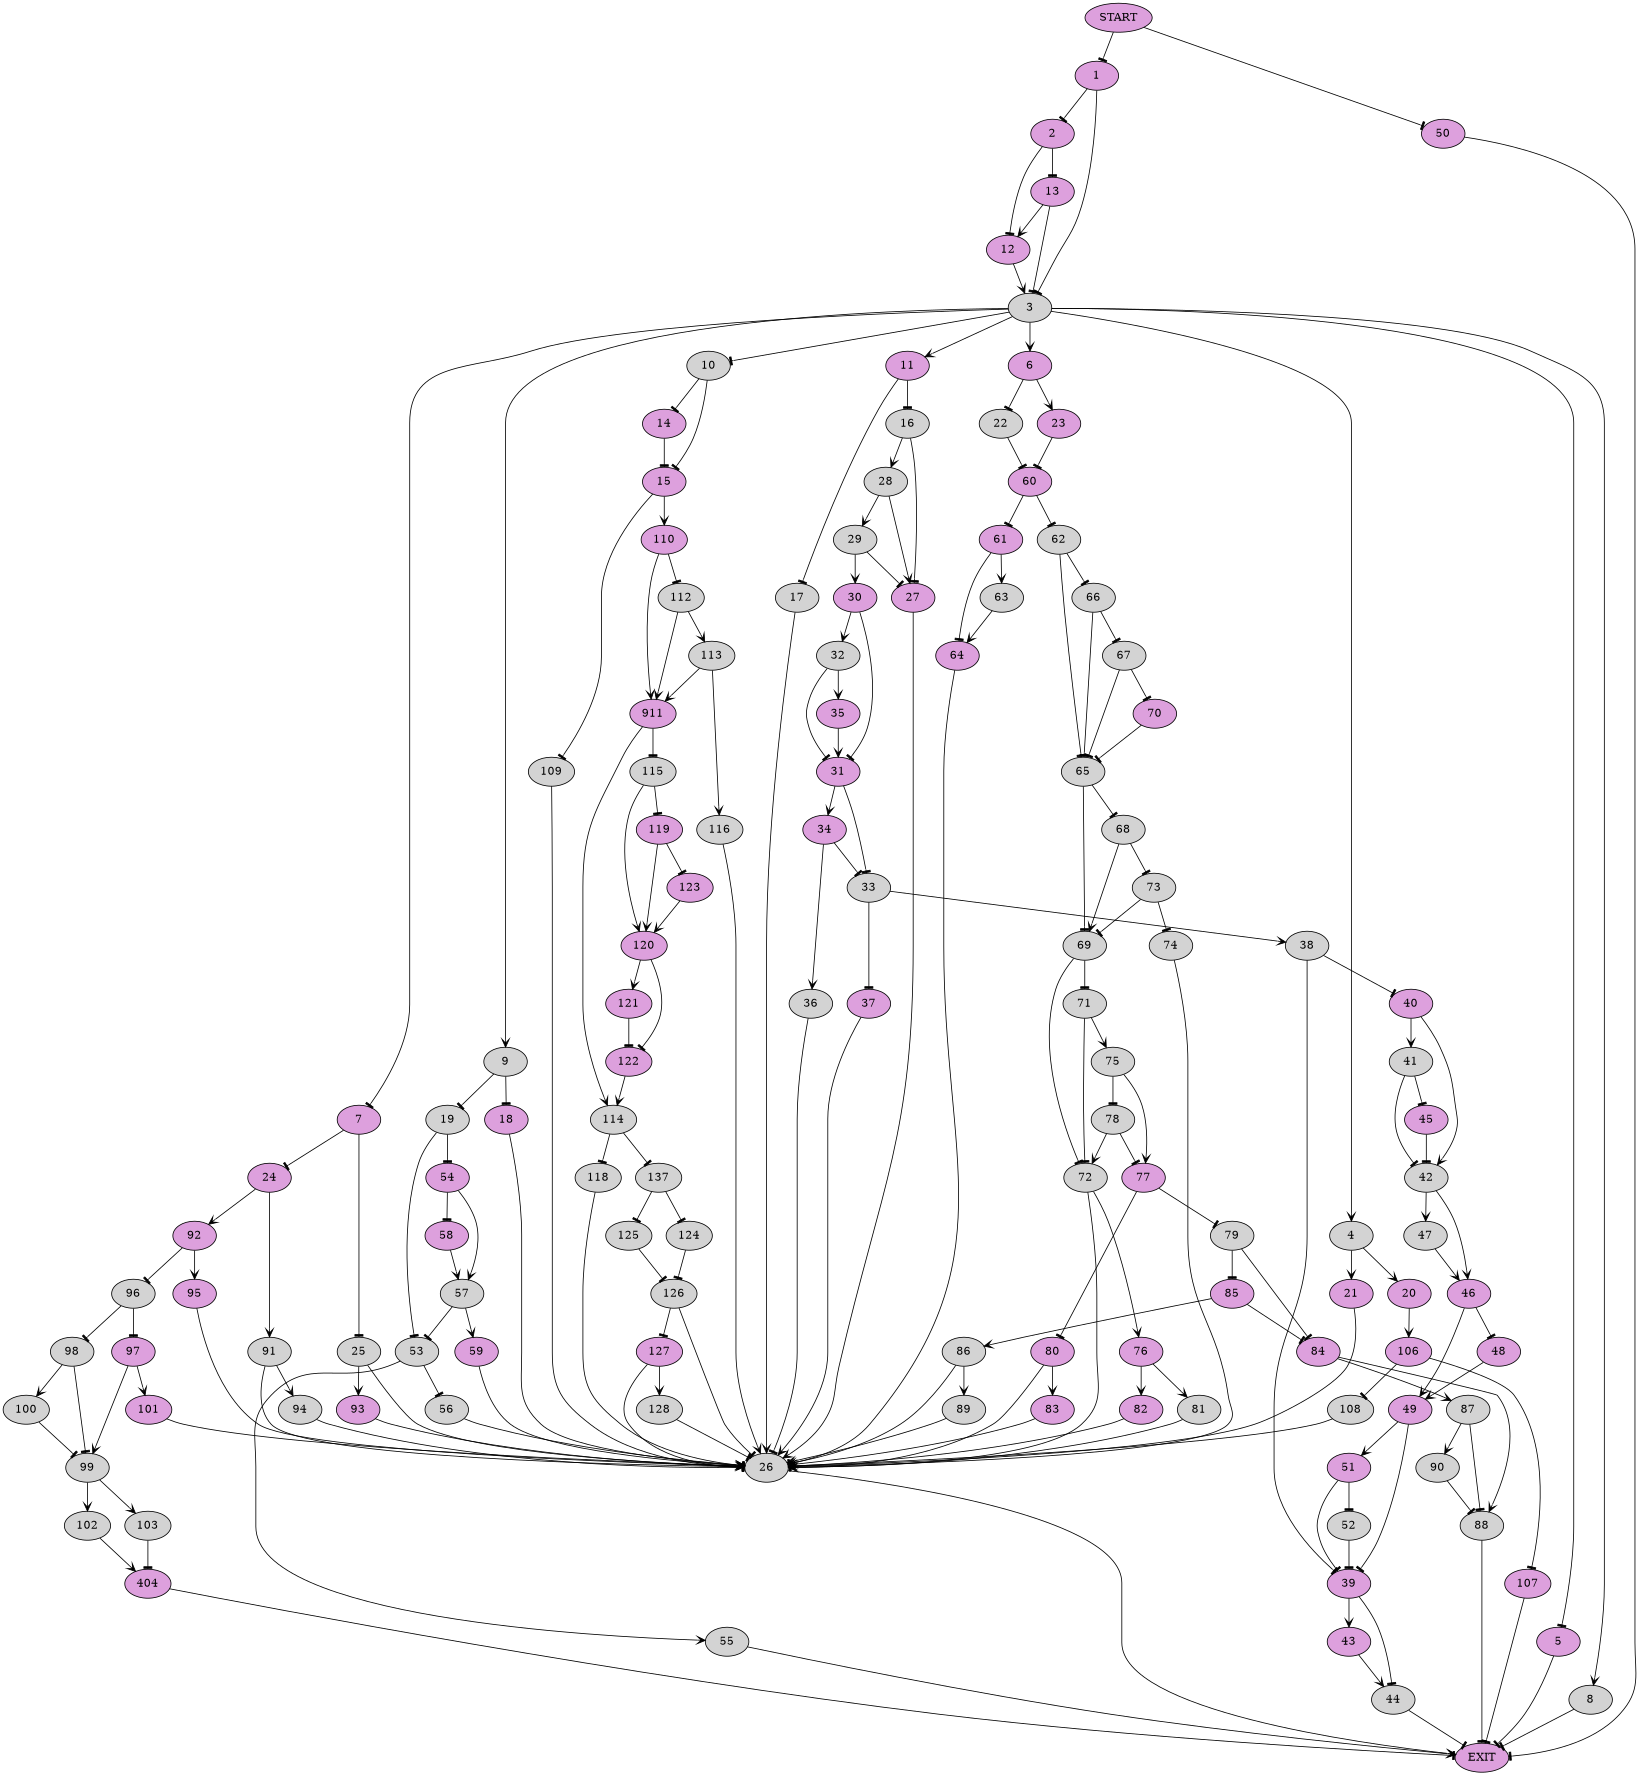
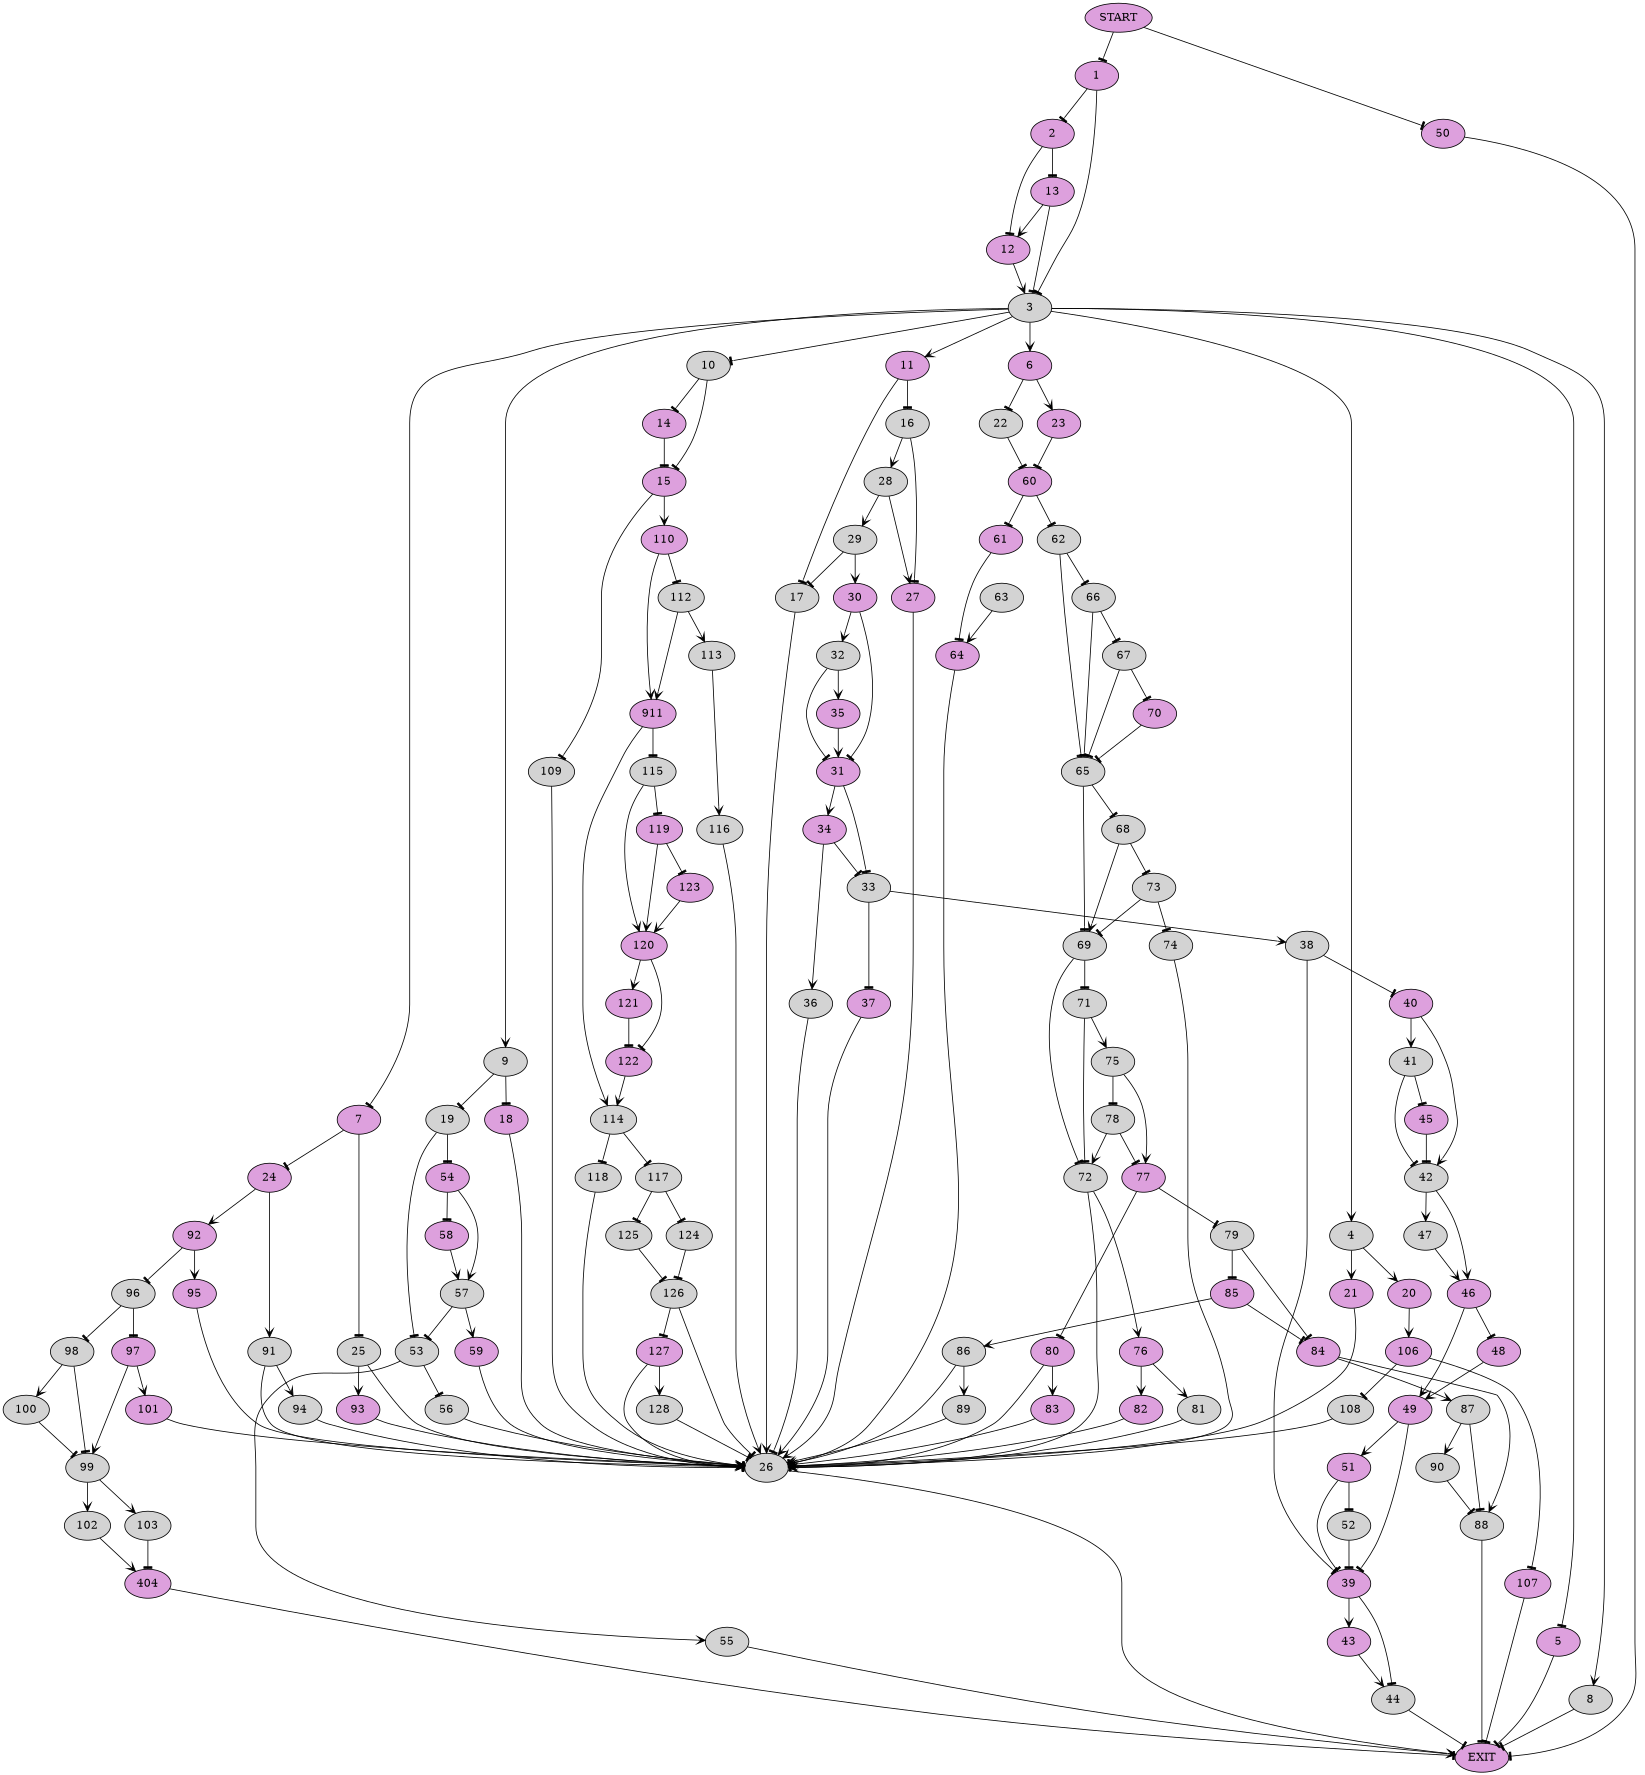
edge "61" -> "63": removed
edge "29" -> "27": now "29" -> "17"
edge "113" -> "911": removed
node "137": label "137" -> "117"
